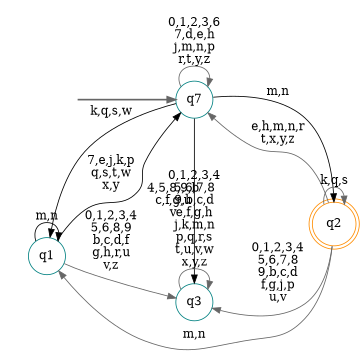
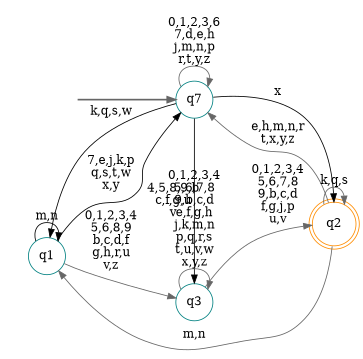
edge "q7" -> "q2": label "m,n" -> "x"
edge "q2" -> "q3": reversed
